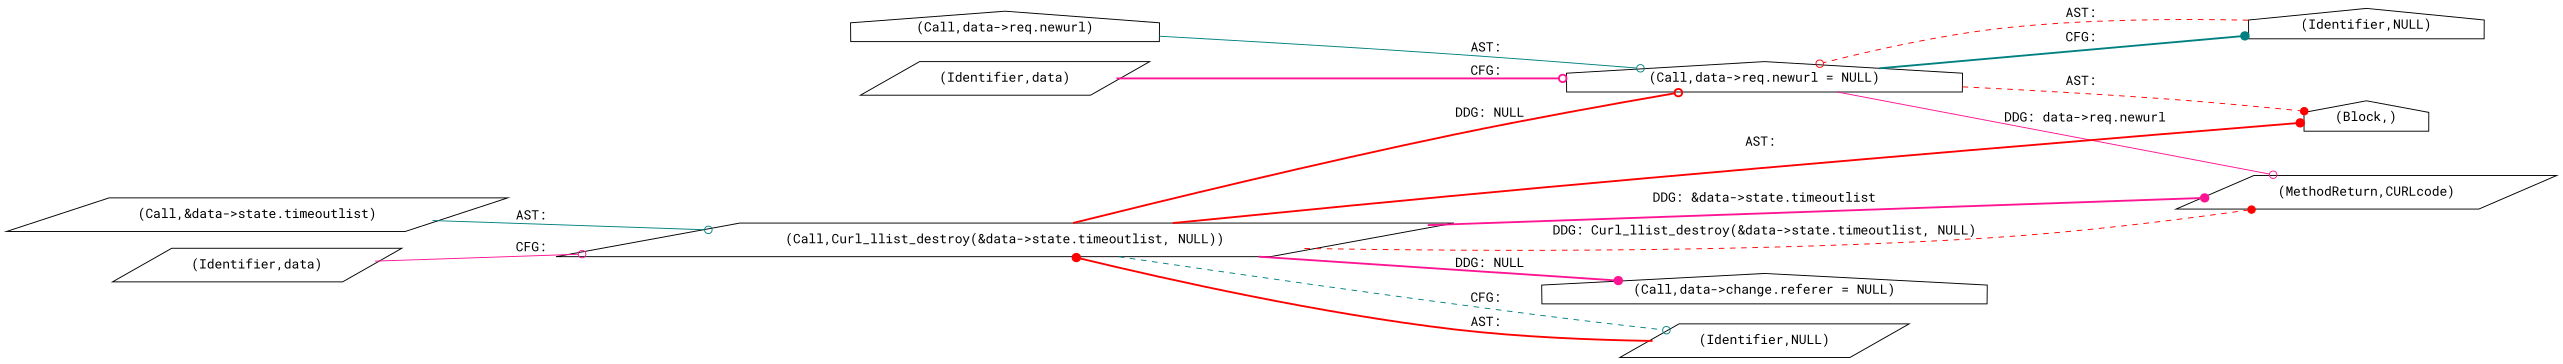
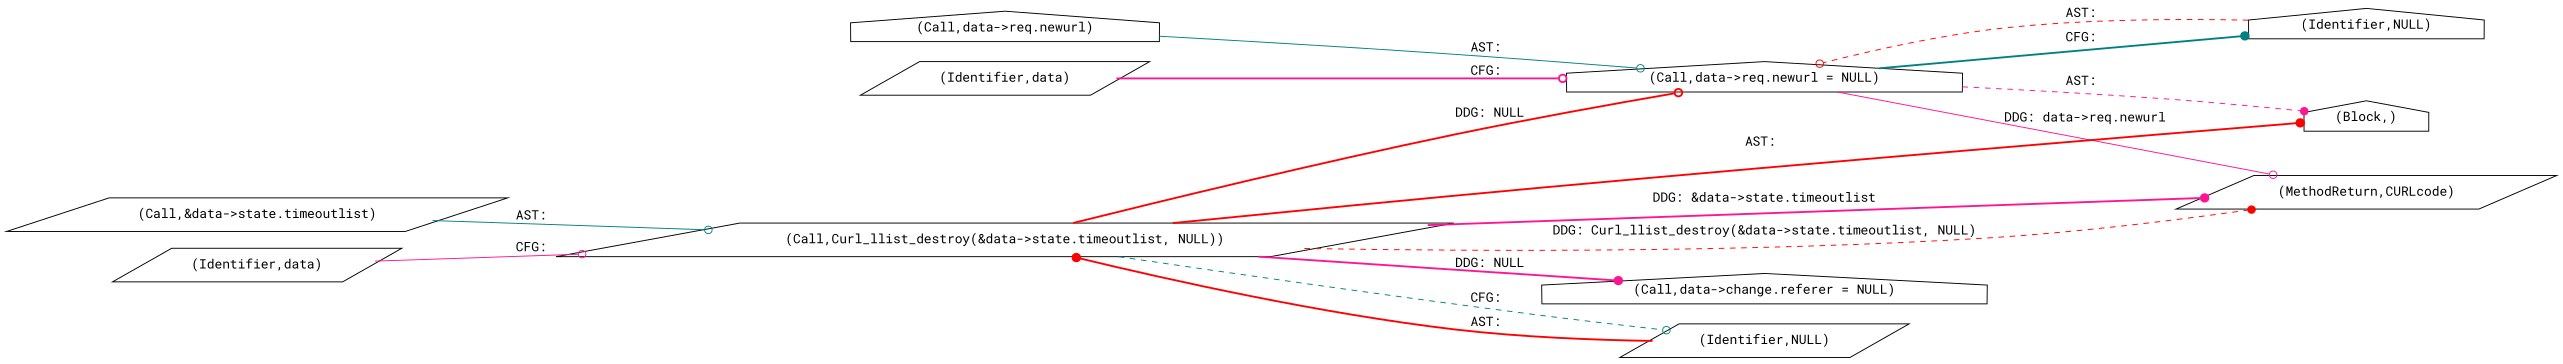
edge "(Call,data->req.newurl = NULL)" -> "(Block,)": color red -> deeppink
